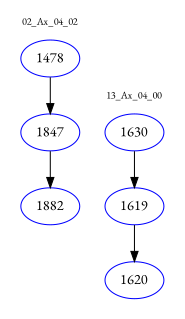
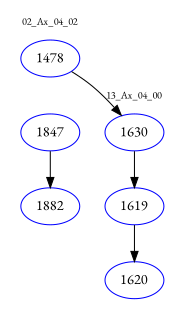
edge "1478" -> "1847": now "1478" -> "1630"
